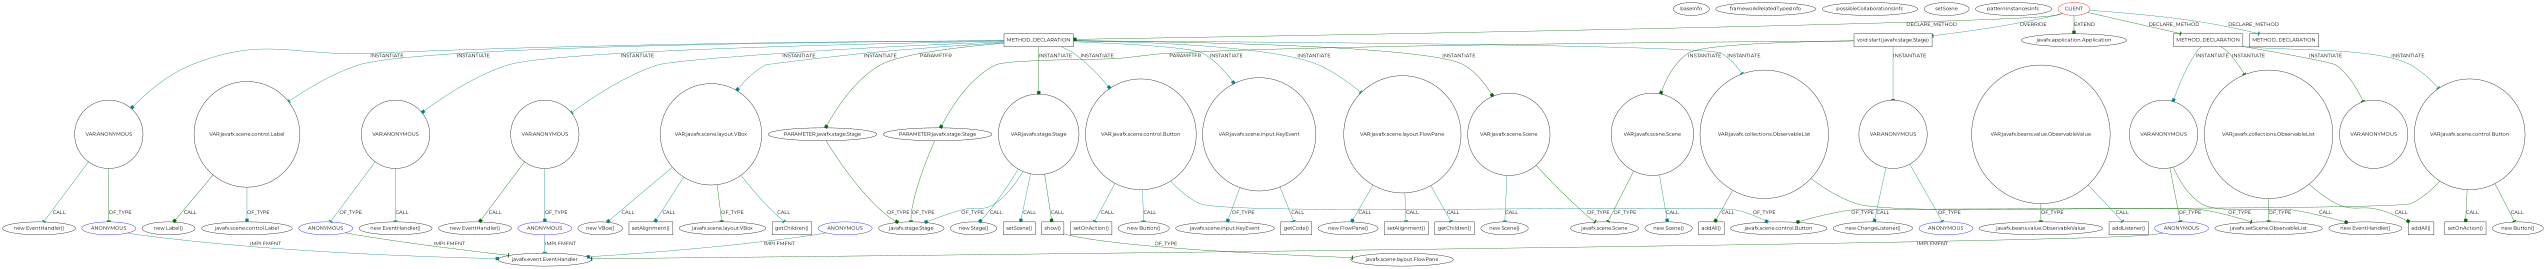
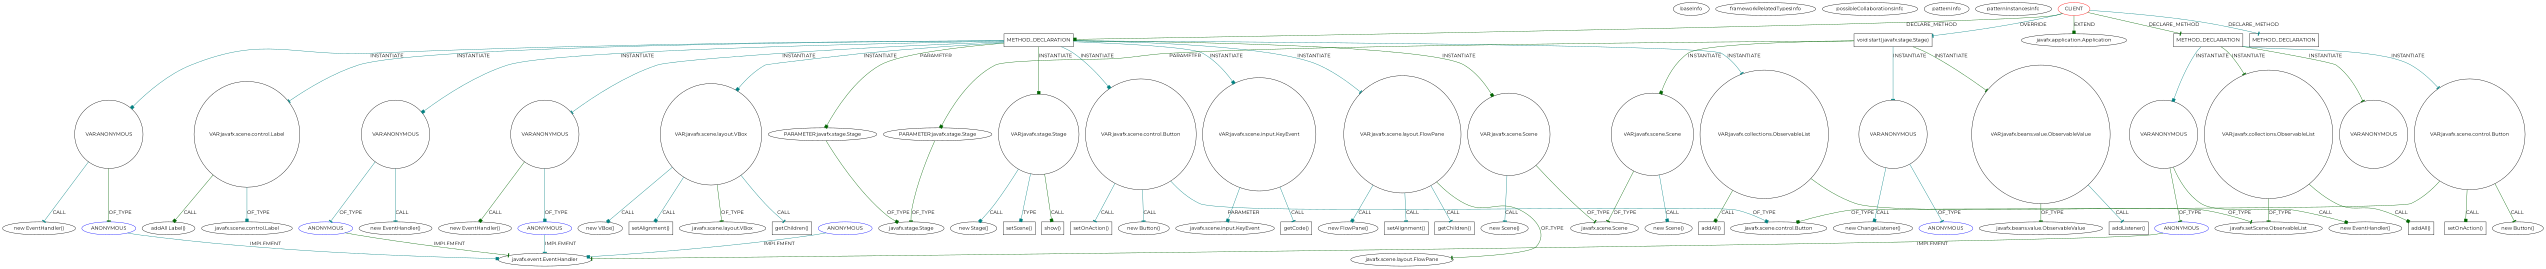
node "setScene": label "setScene" -> "patternInfo"
edge "void start(javafx.stage.Stage)" -> "VAR:javafx.beans.value.ObservableValue": added, label "INSTANTIATE"
edge "VAR:javafx.stage.Stage" -> "javafx.stage.Stage": removed, label "OF_TYPE"
edge "VAR:javafx.stage.Stage" -> "setScene()": label "CALL" -> "TYPE"
edge "VAR:javafx.scene.input.KeyEvent" -> "javafx.scene.input.KeyEvent": label "OF_TYPE" -> "PARAMETER"
node "new Label()": label "new Label()" -> "addAll Label()"
edge "show()" -> "javafx.scene.layout.FlowPane": now "VAR:javafx.scene.layout.FlowPane" -> "javafx.scene.layout.FlowPane"
